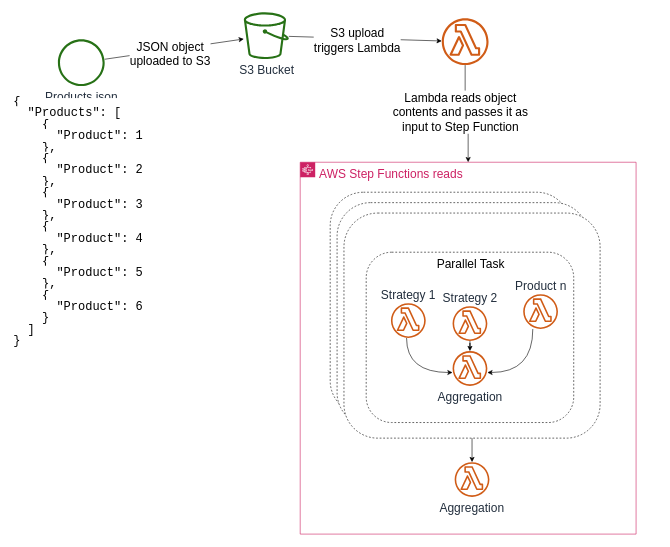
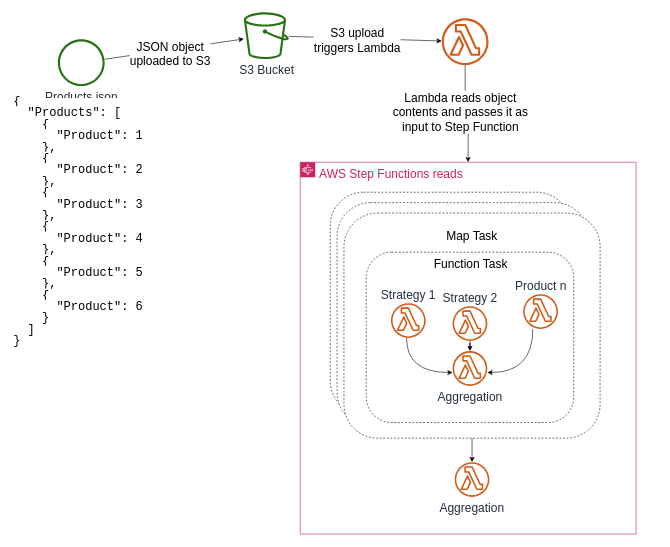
node "Map Task": added
node "Parallel Task": label "Parallel Task" -> "Function Task"
